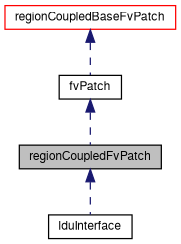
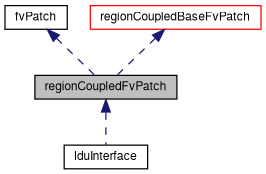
edge "fvPatch" -> "regionCoupledBaseFvPatch": now "regionCoupledFvPatch" -> "regionCoupledBaseFvPatch"
